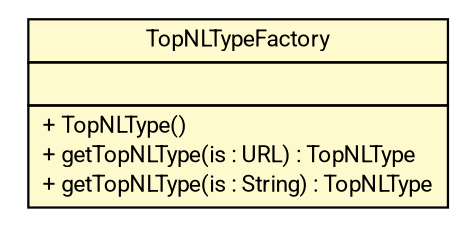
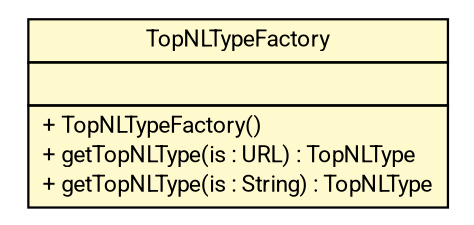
node "TopNLTypeFactory": text "+ TopNLType()" -> "+ TopNLTypeFactory()"
